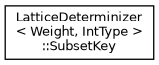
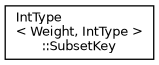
node "LatticeDeterminizer < Weight, IntType > ::SubsetKey": label "LatticeDeterminizer < Weight, IntType > ::SubsetKey" -> "IntType < Weight, IntType > ::SubsetKey"
